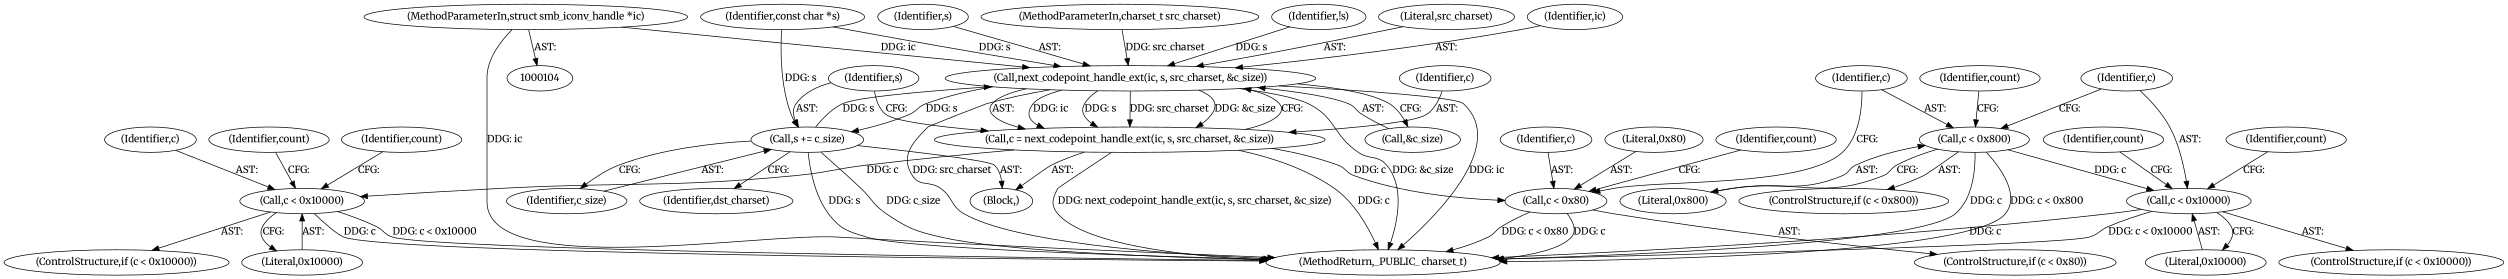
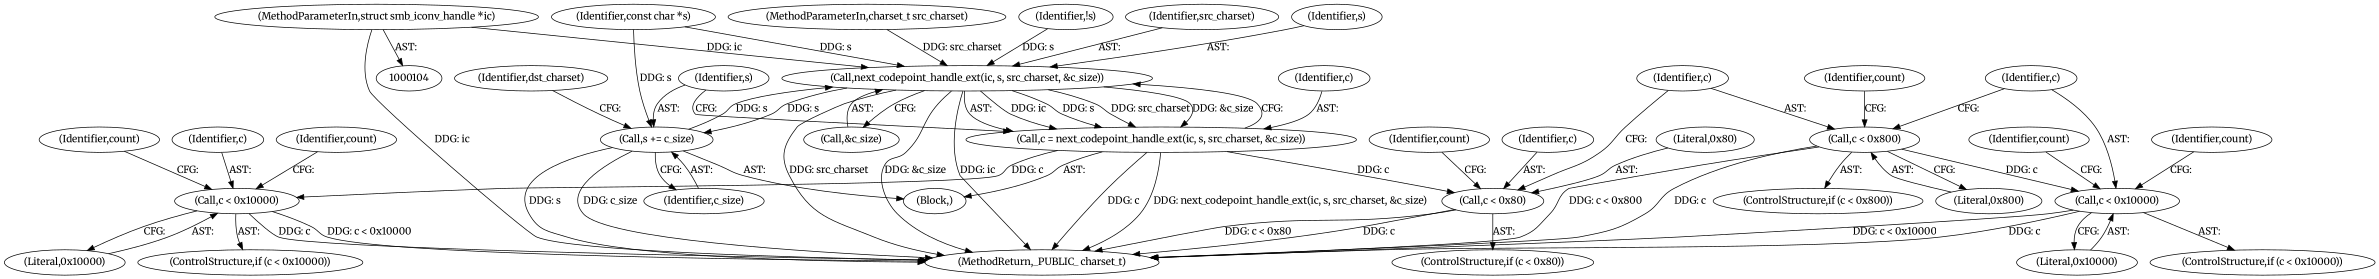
node "(Literal,src_charset)": label "(Literal,src_charset)" -> "(Identifier,src_charset)"
node "(Identifier,ic)": removed
edge "(Call,s += c_size)" -> "(Identifier,dst_charset)": reversed
